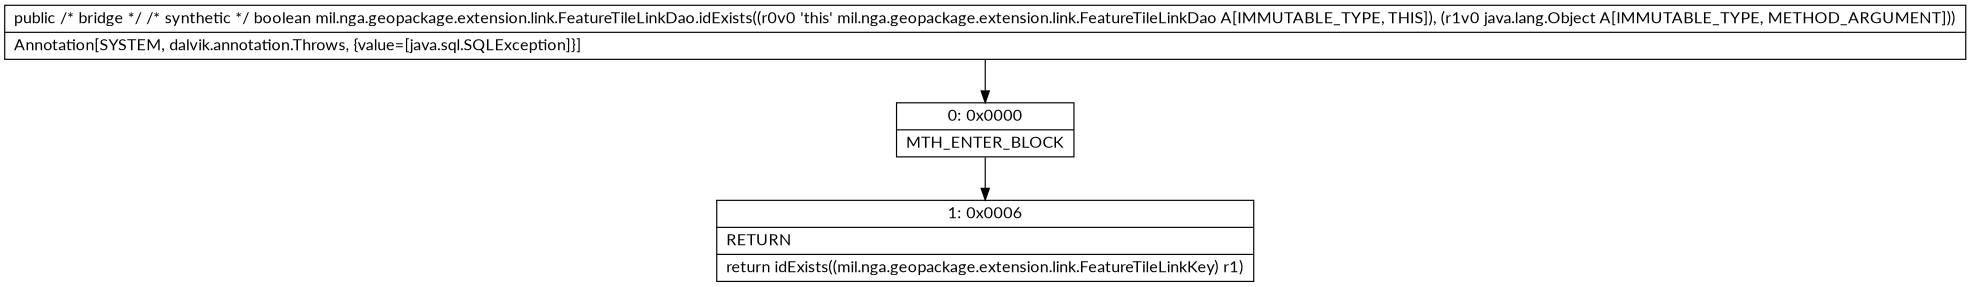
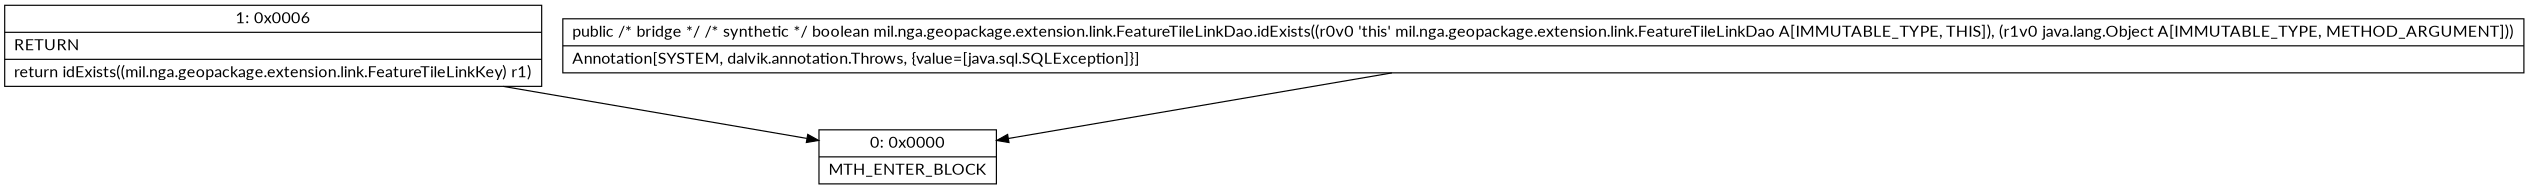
edge "0: 0x0000" -> "1: 0x0006": reversed
